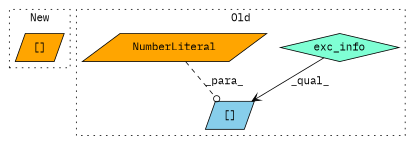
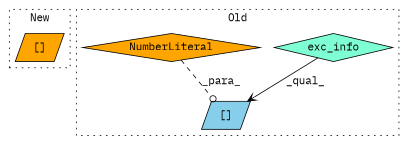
node "NumberLiteral": shape parallelogram -> diamond
